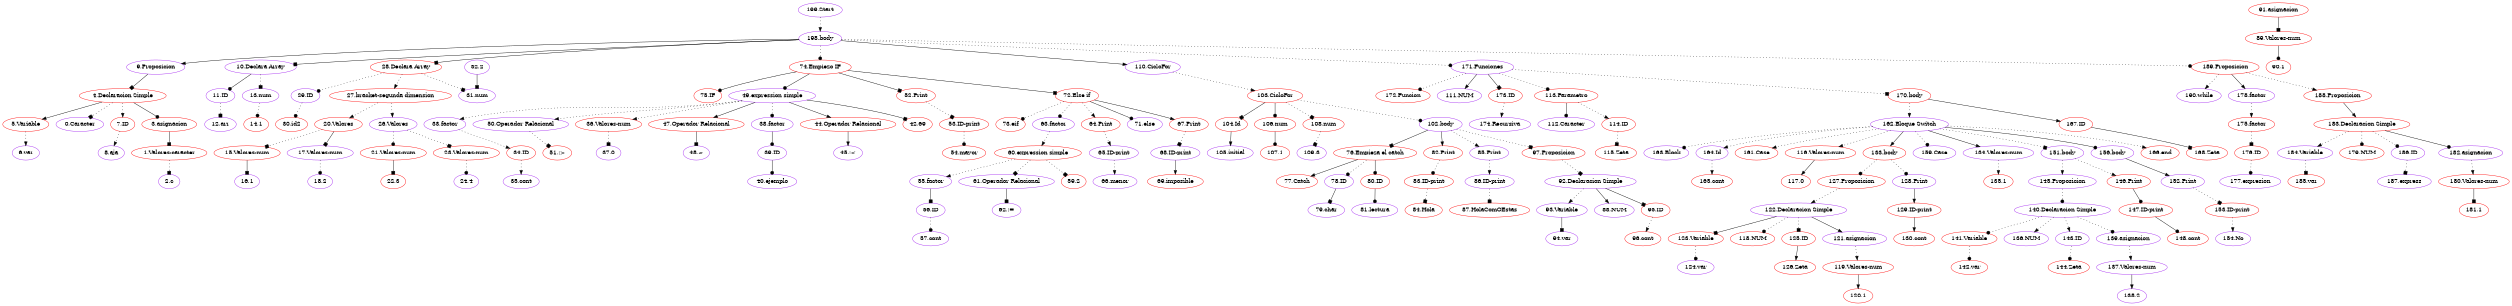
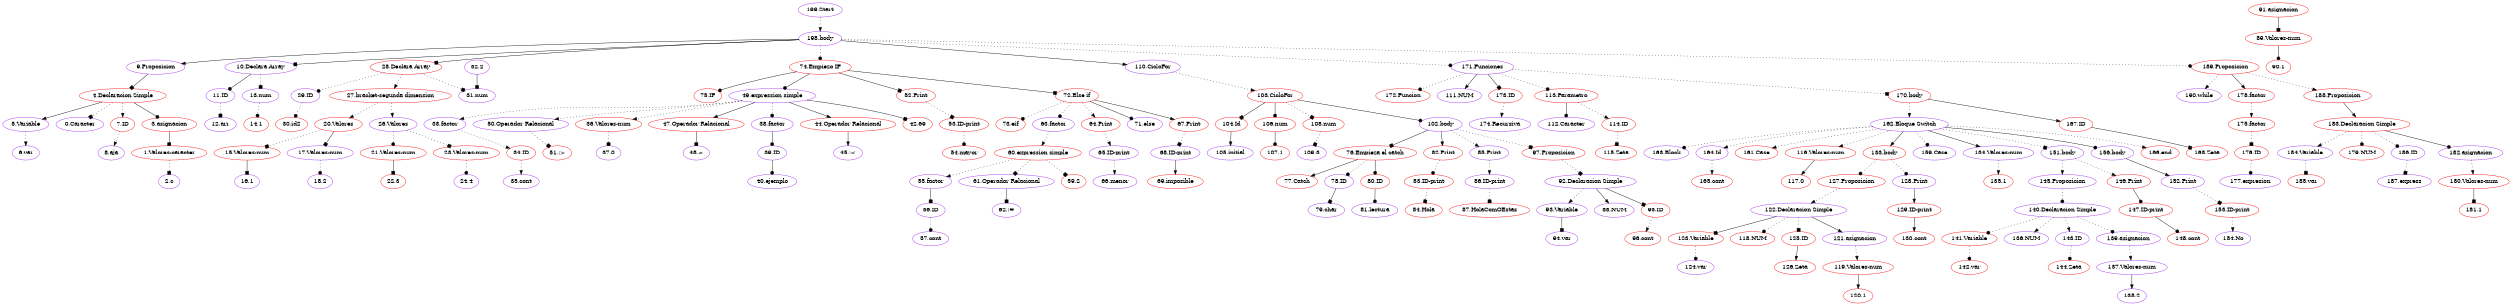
node "178,factor": color purple -> red
edge "103,CicloFor" -> "102,body": style dotted -> solid
node "5,Variable": color red -> purple
